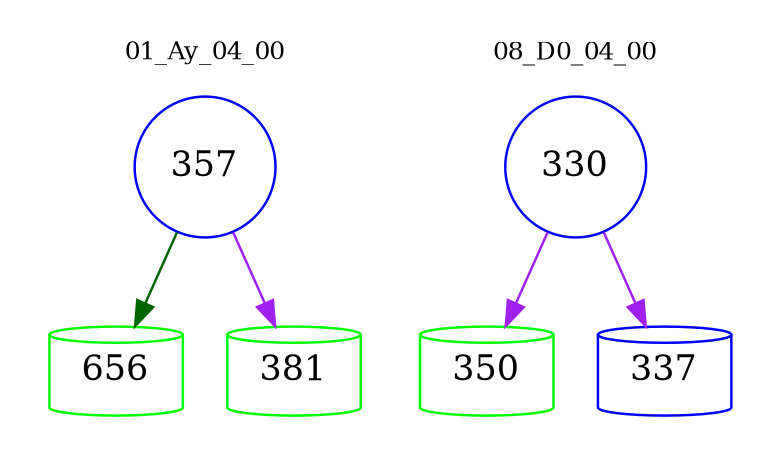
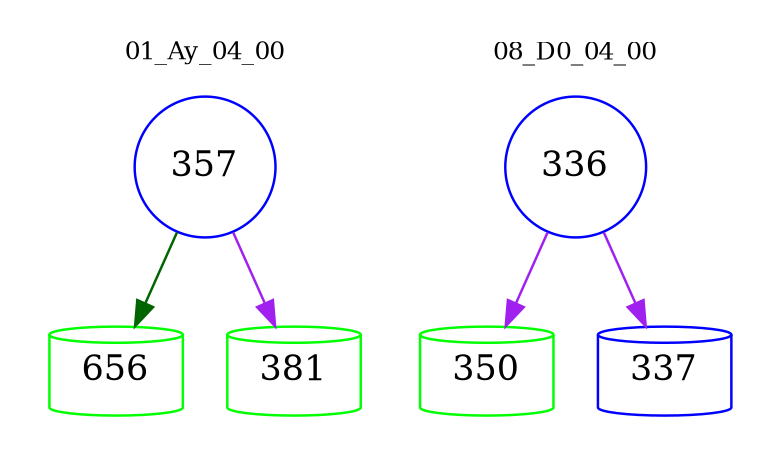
node "330": label "330" -> "336"
